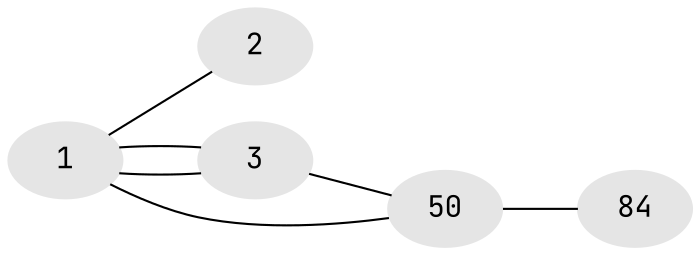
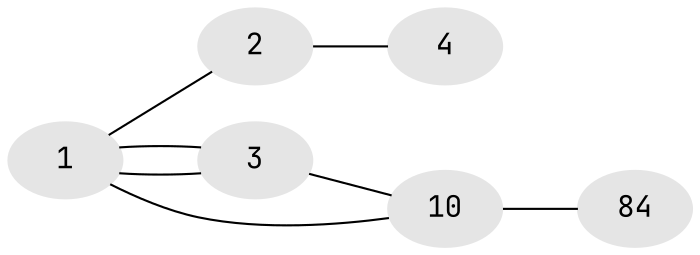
node "4": added
node "50": label "50" -> "10"
